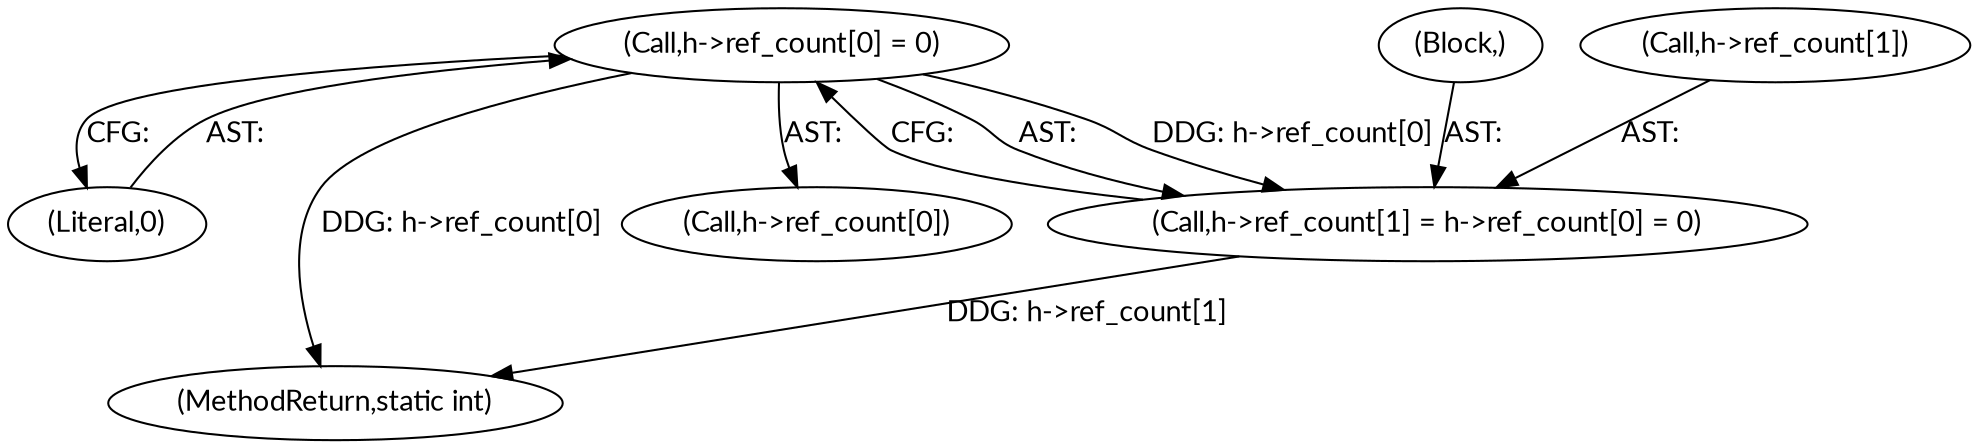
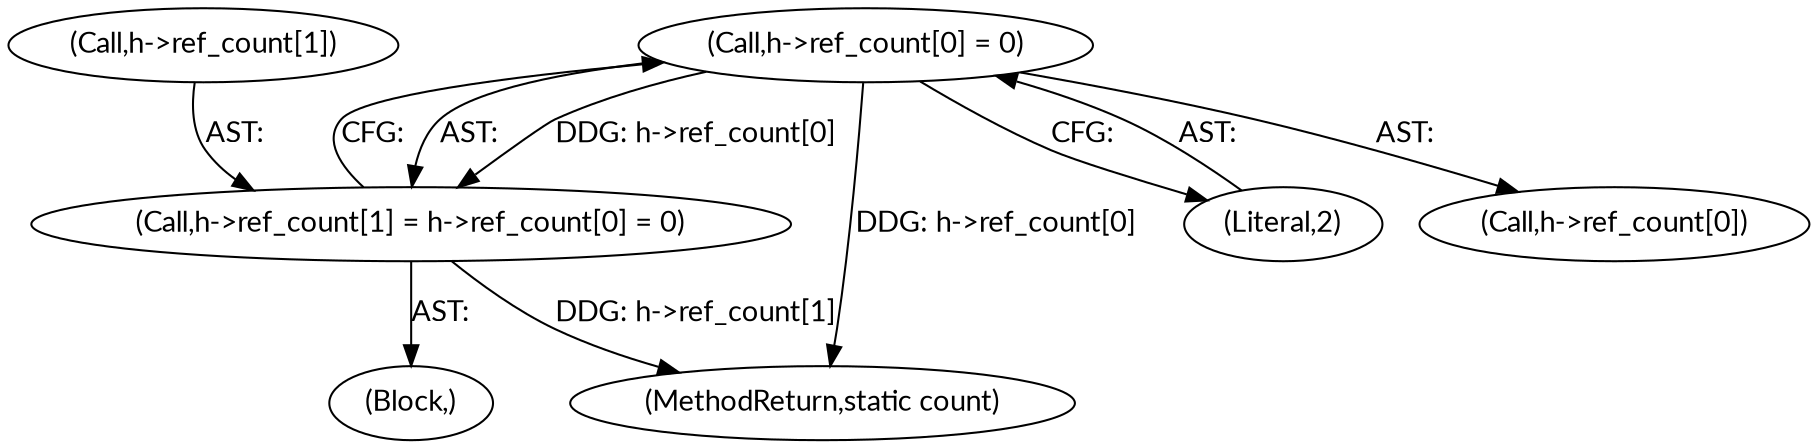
edge "(Block,)" -> "(Call,h->ref_count[1] = h->ref_count[0] = 0)": reversed
node "(Literal,0)": label "(Literal,0)" -> "(Literal,2)"
node "(MethodReturn,static int)": label "(MethodReturn,static int)" -> "(MethodReturn,static count)"
